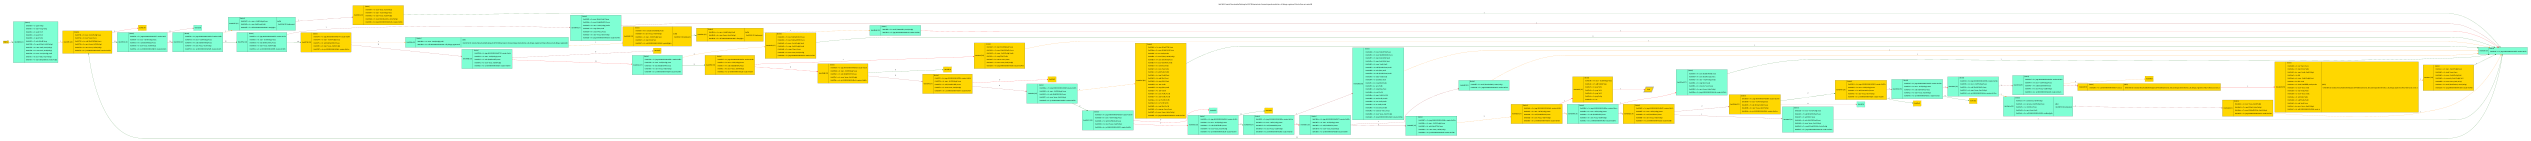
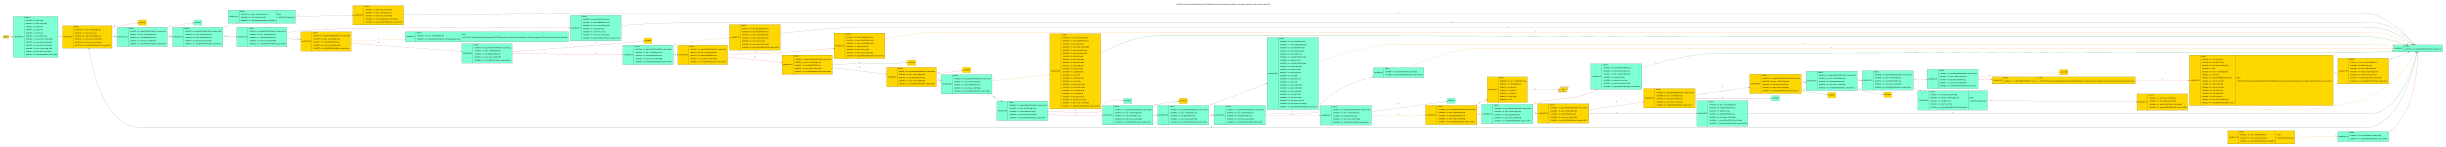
node "0x401b15 [23]": removed
node "0x401e28": added
